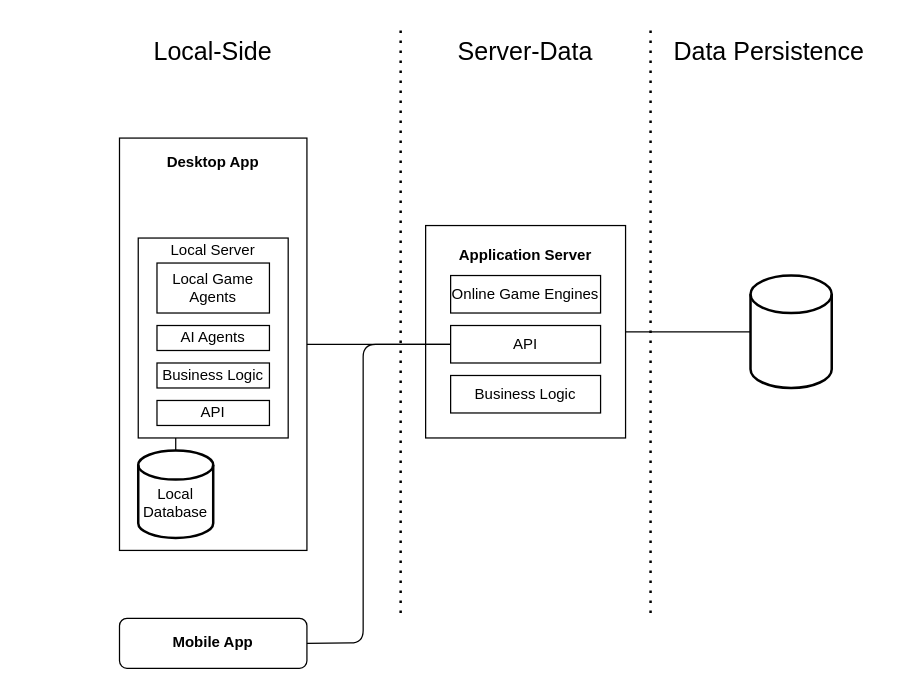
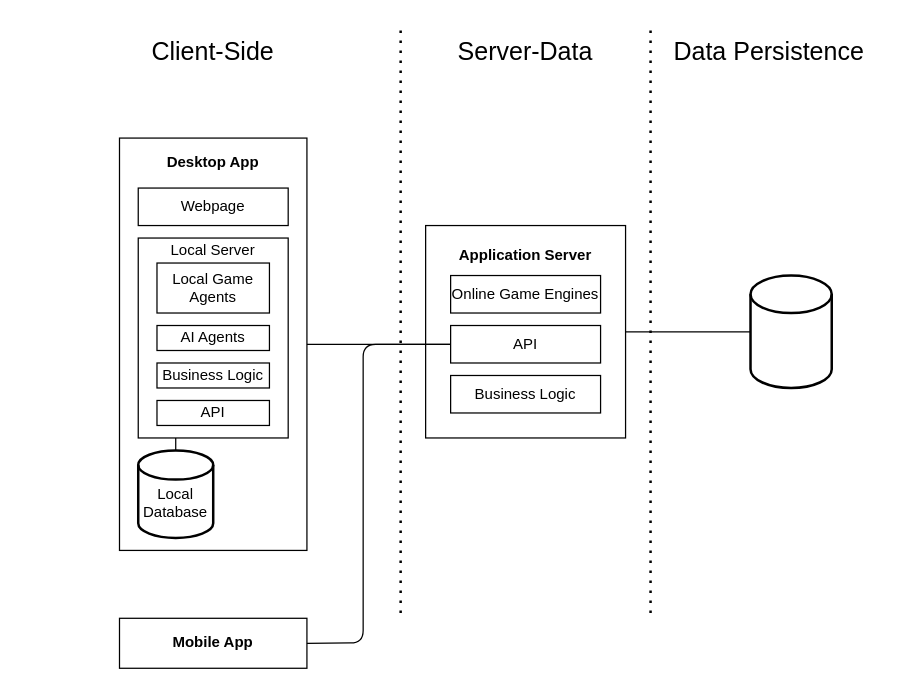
node "Local-Side": label "Local-Side" -> "Client-Side"
node "Webpage": added
node "Mobile App": shape rounded rectangle -> rectangle
